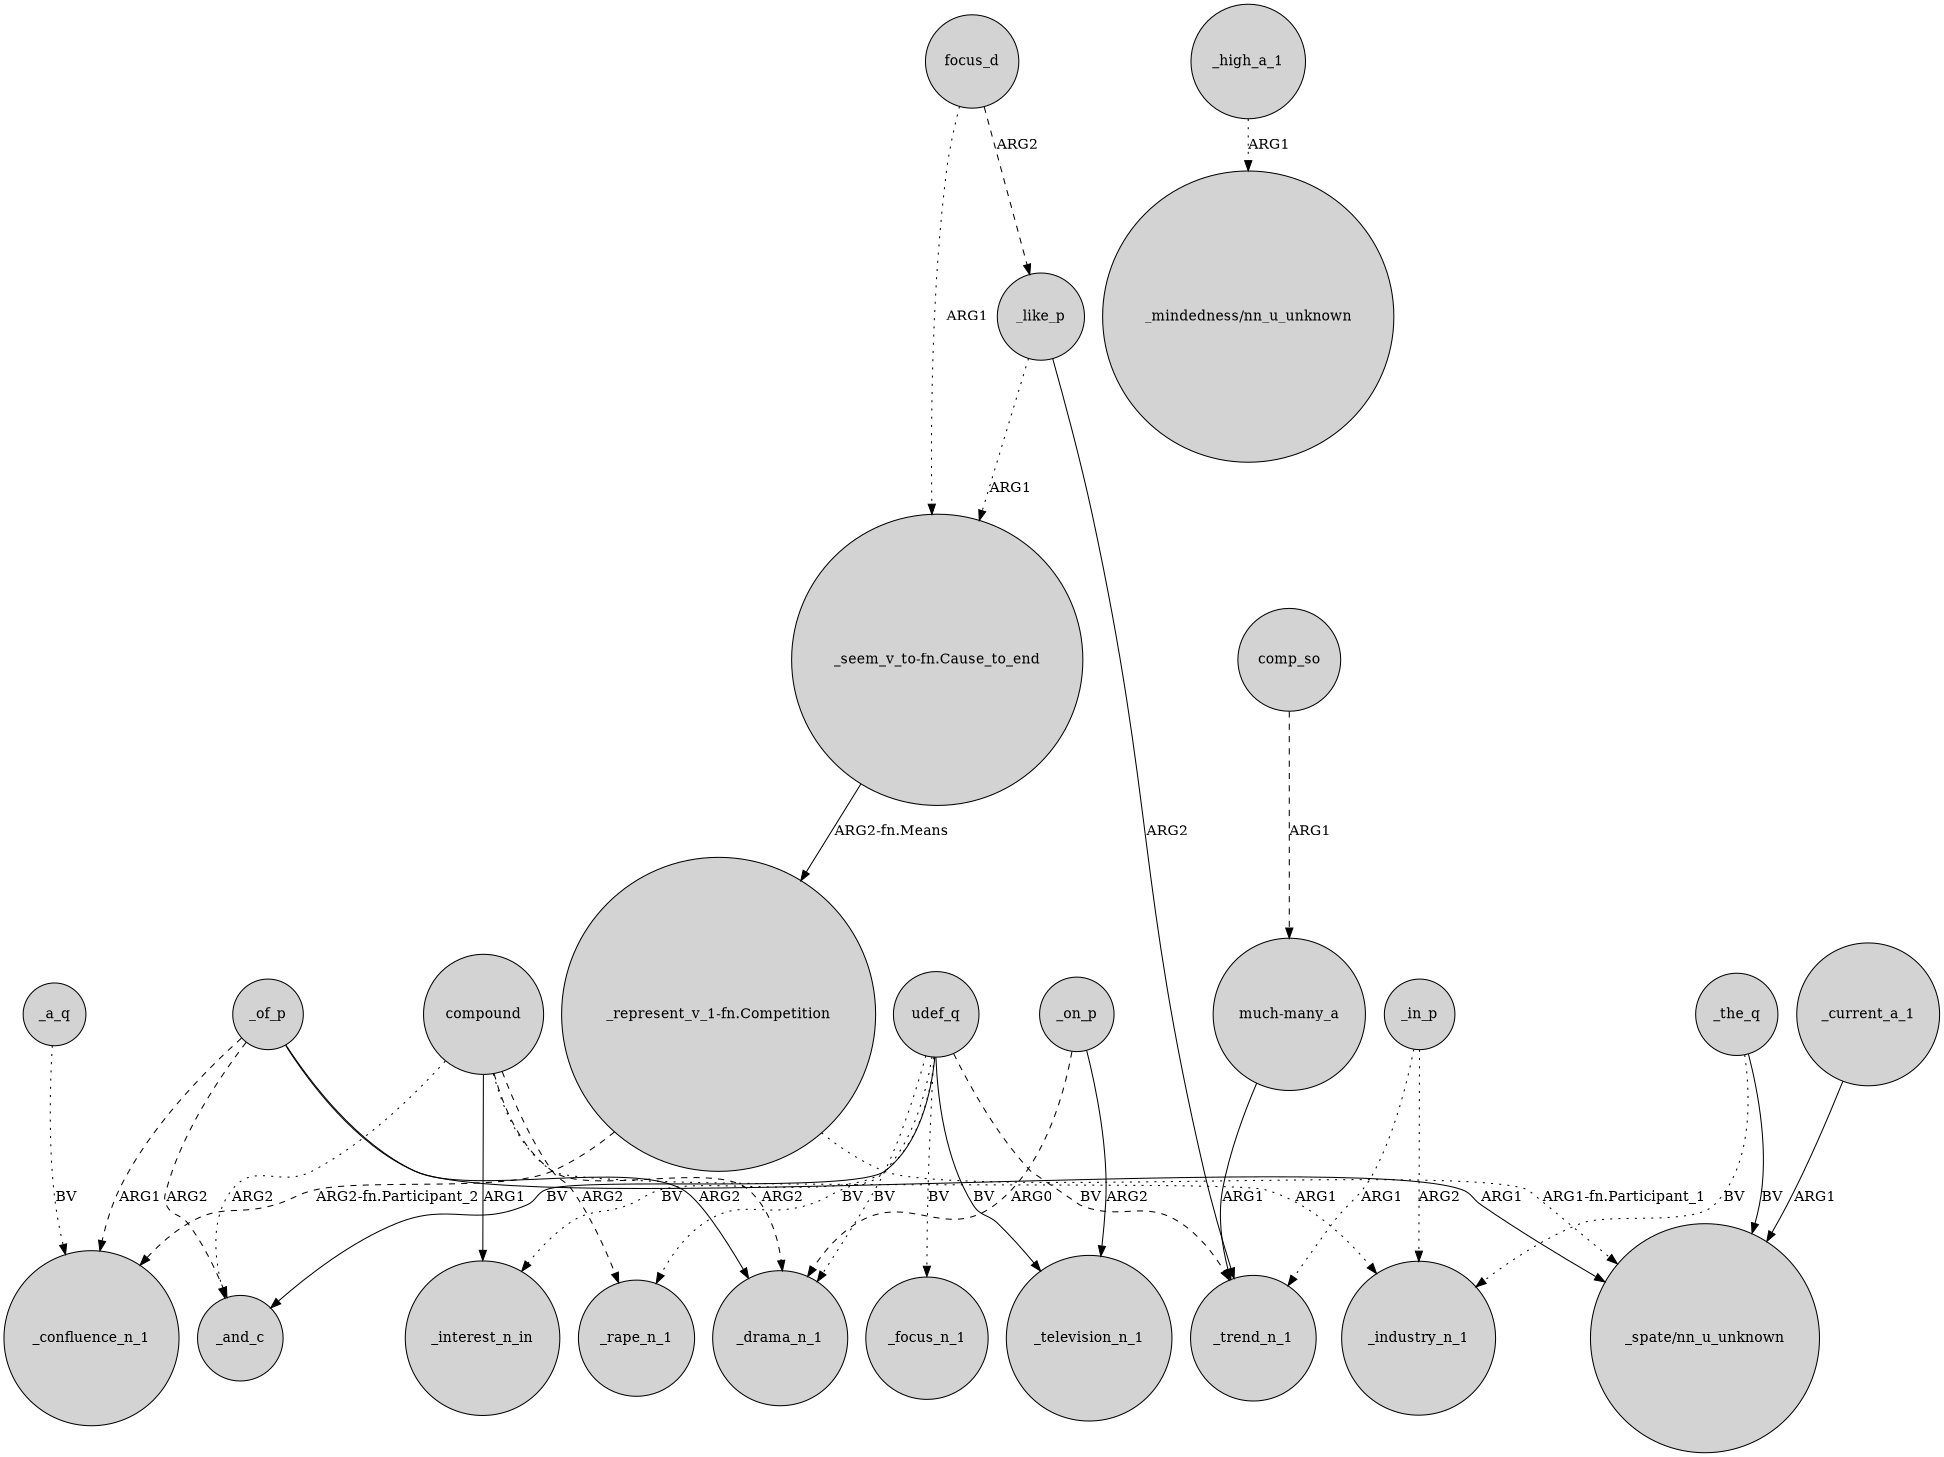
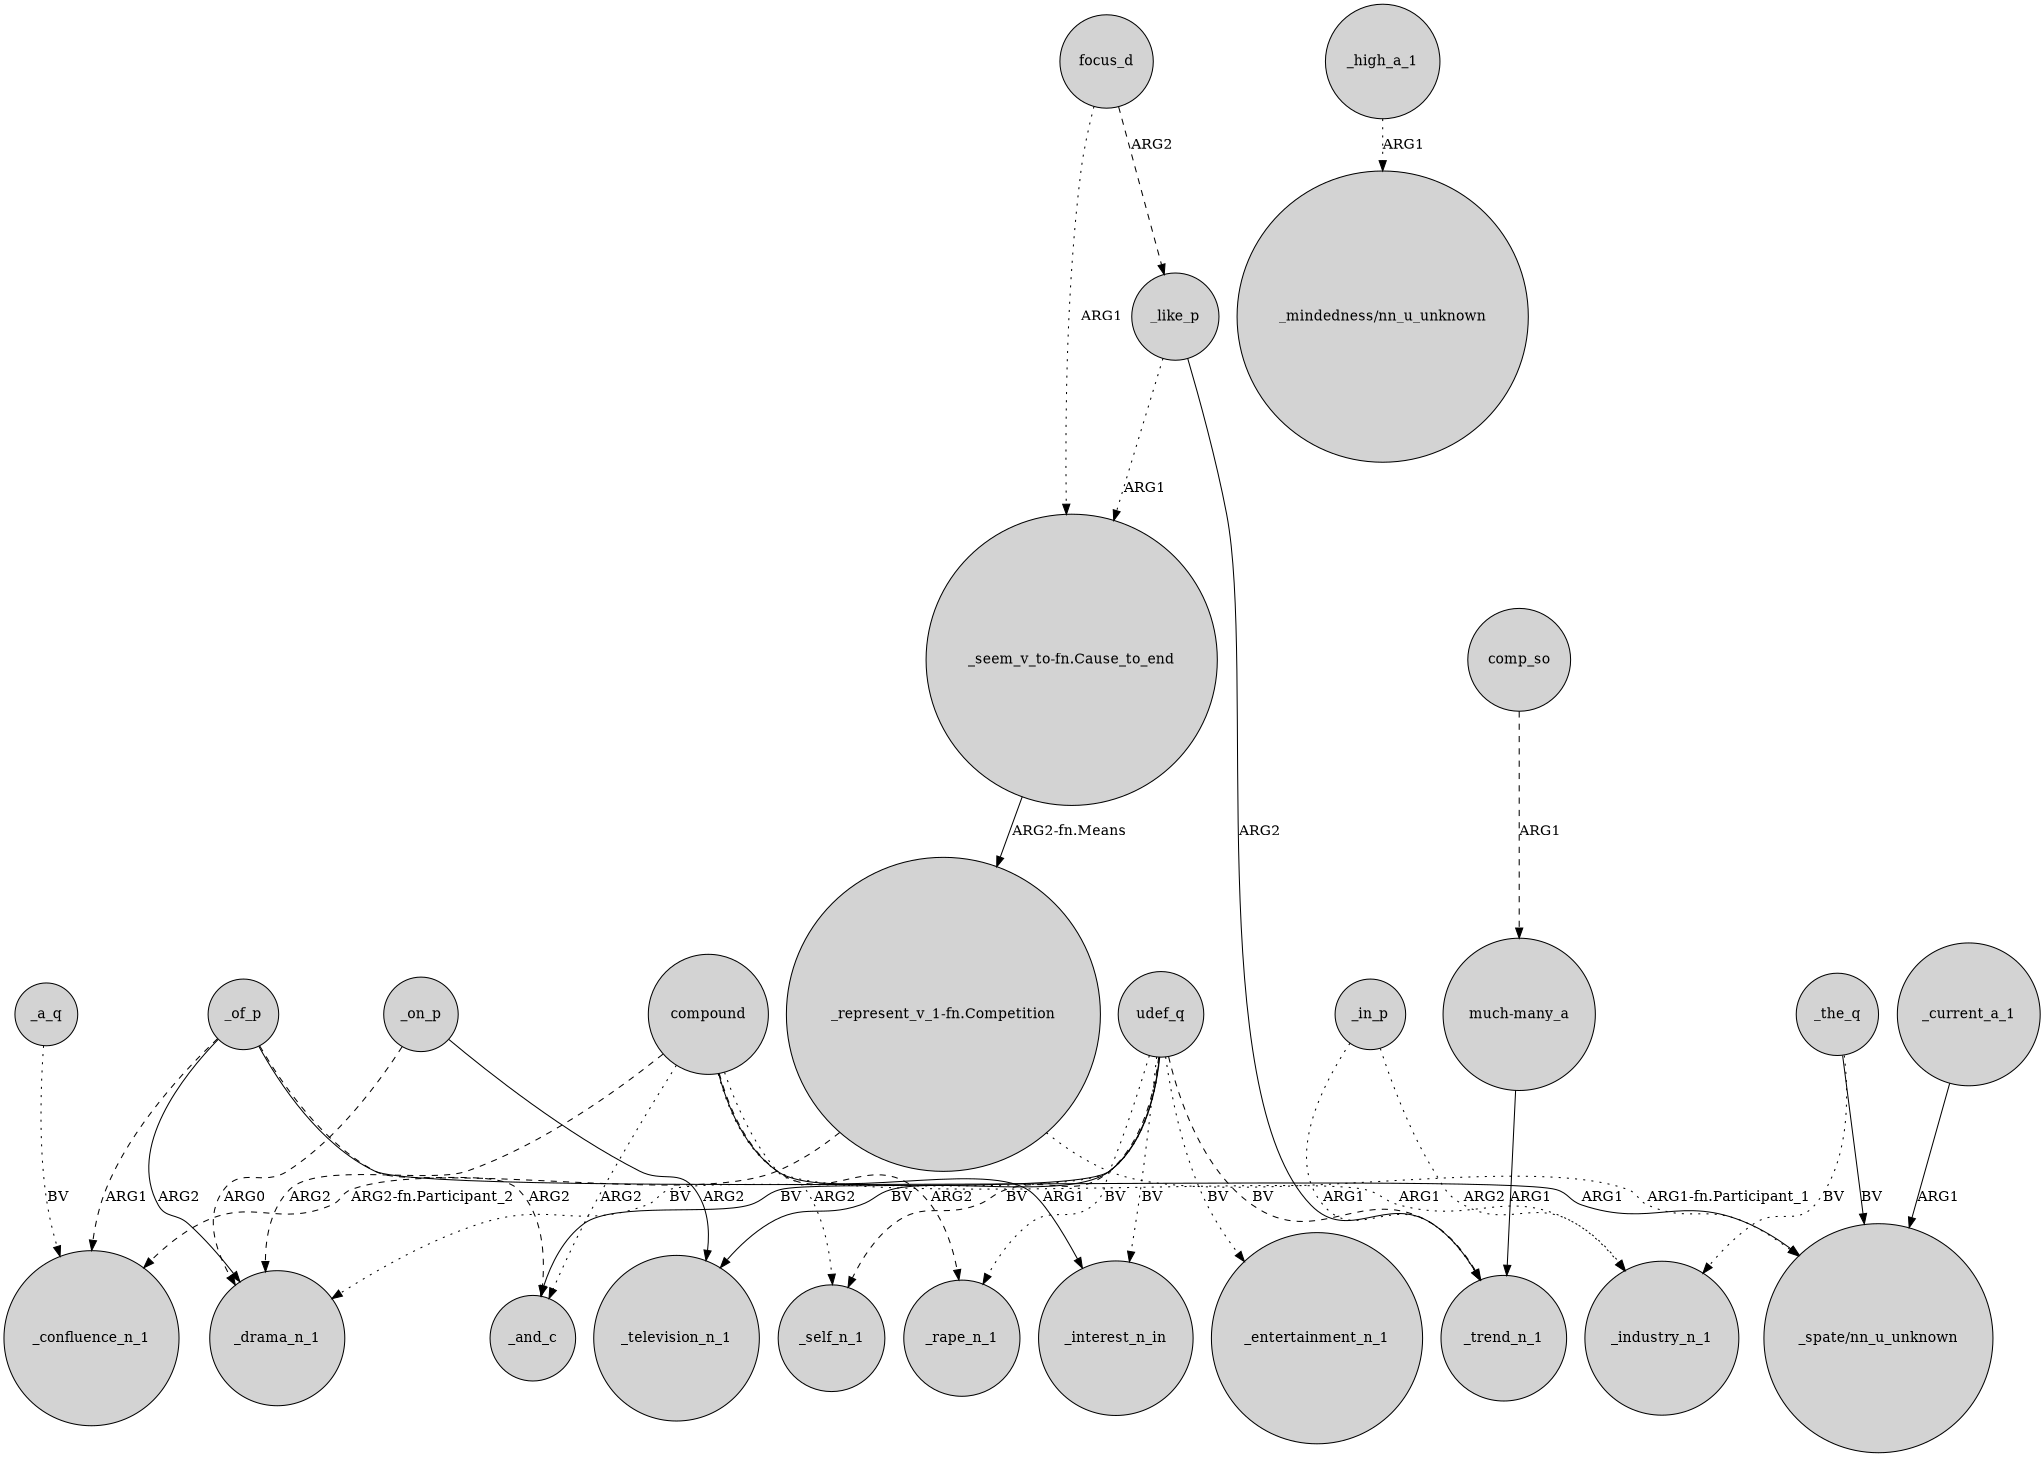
node "_self_n_1": added
node "_focus_n_1": label "_focus_n_1" -> "_entertainment_n_1"
